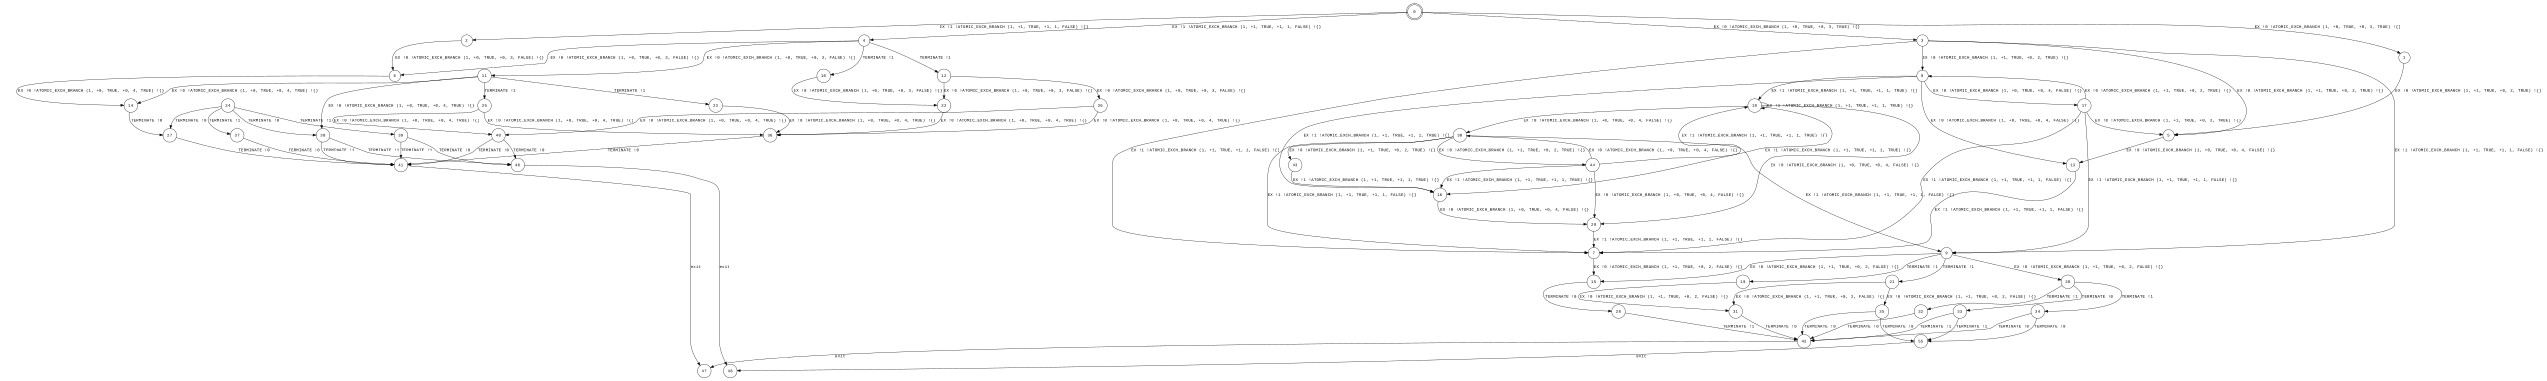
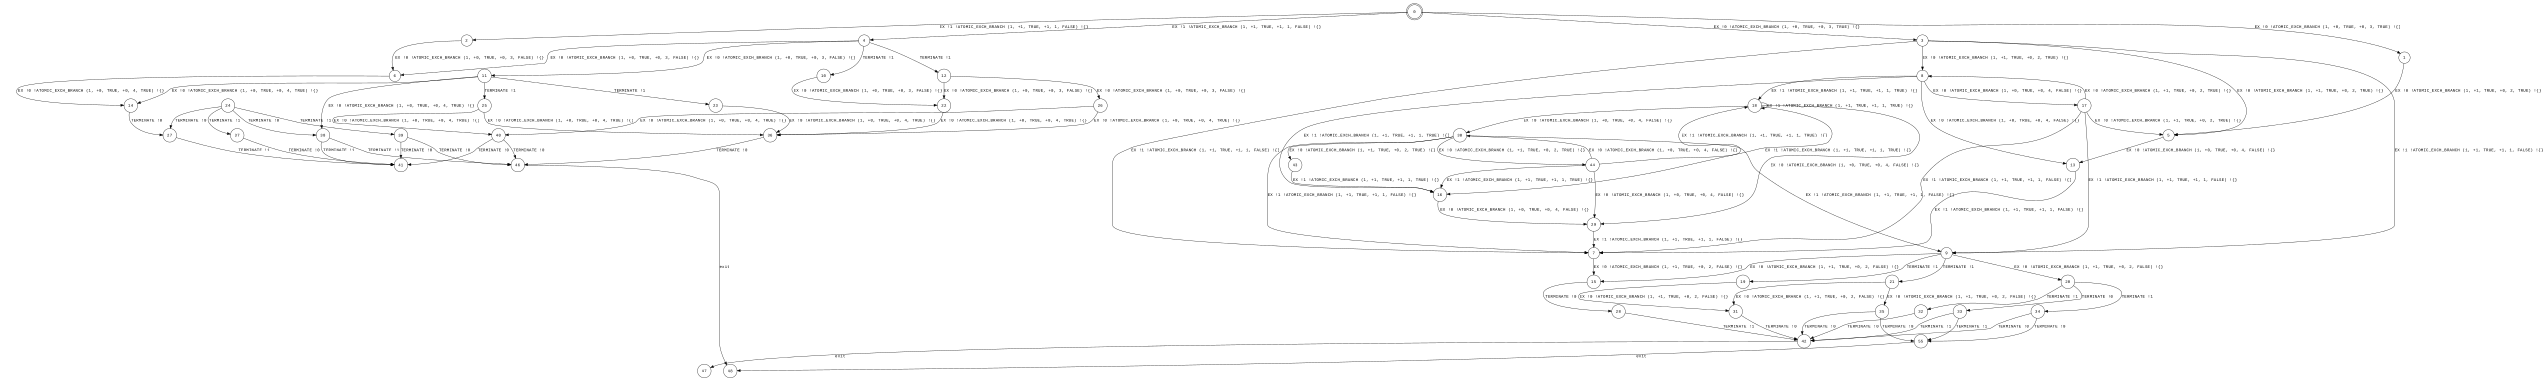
edge "27" -> "41": label "TERMINATE !0" -> "TERMINATE !1"
edge "39" -> "41": label "TERMINATE !1" -> "TERMINATE !0"
edge "36" -> "41": now "36" -> "46"
edge "41" -> "47": removed, label "exit"
